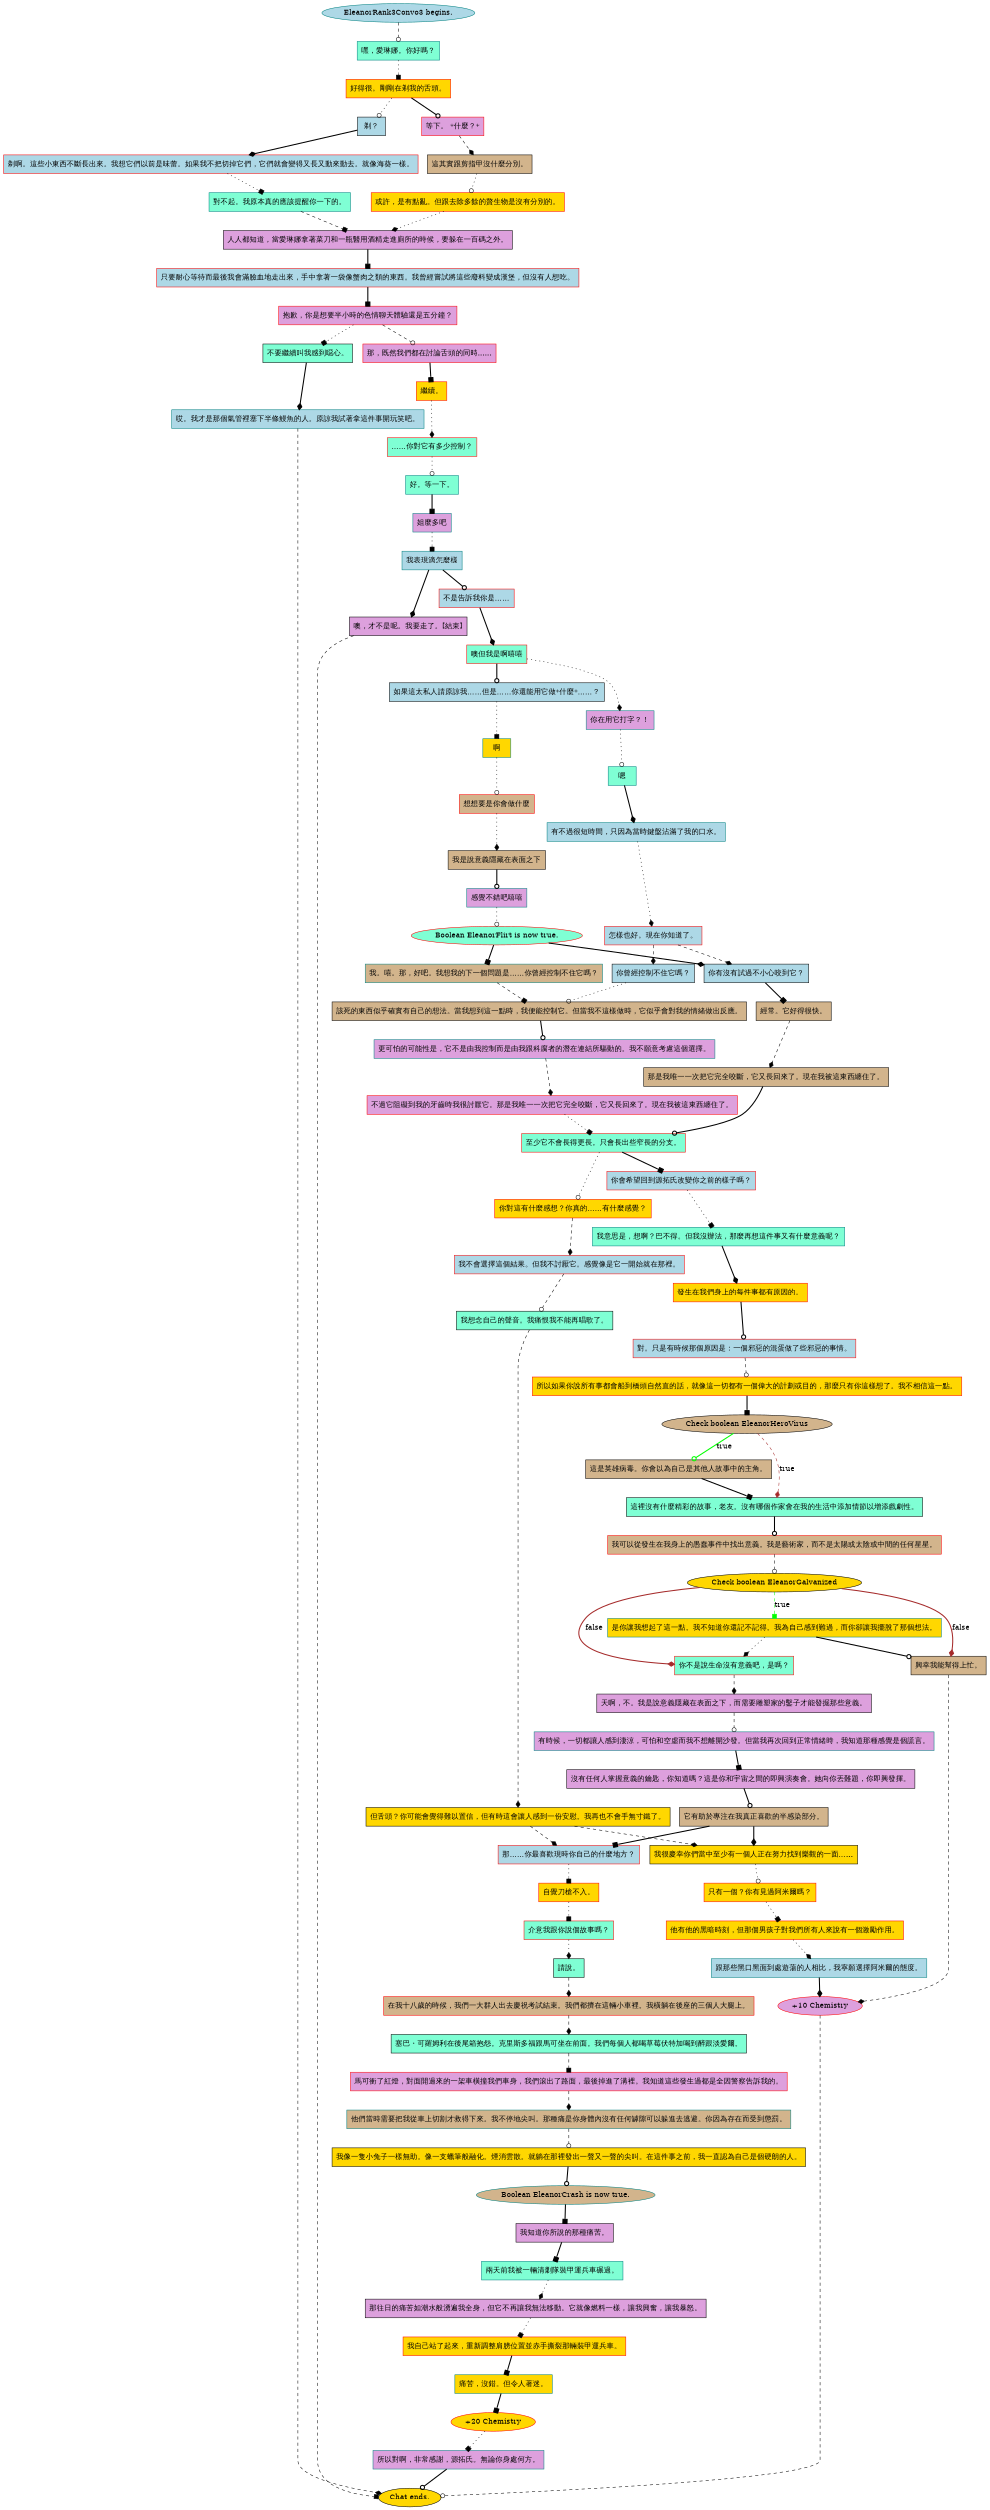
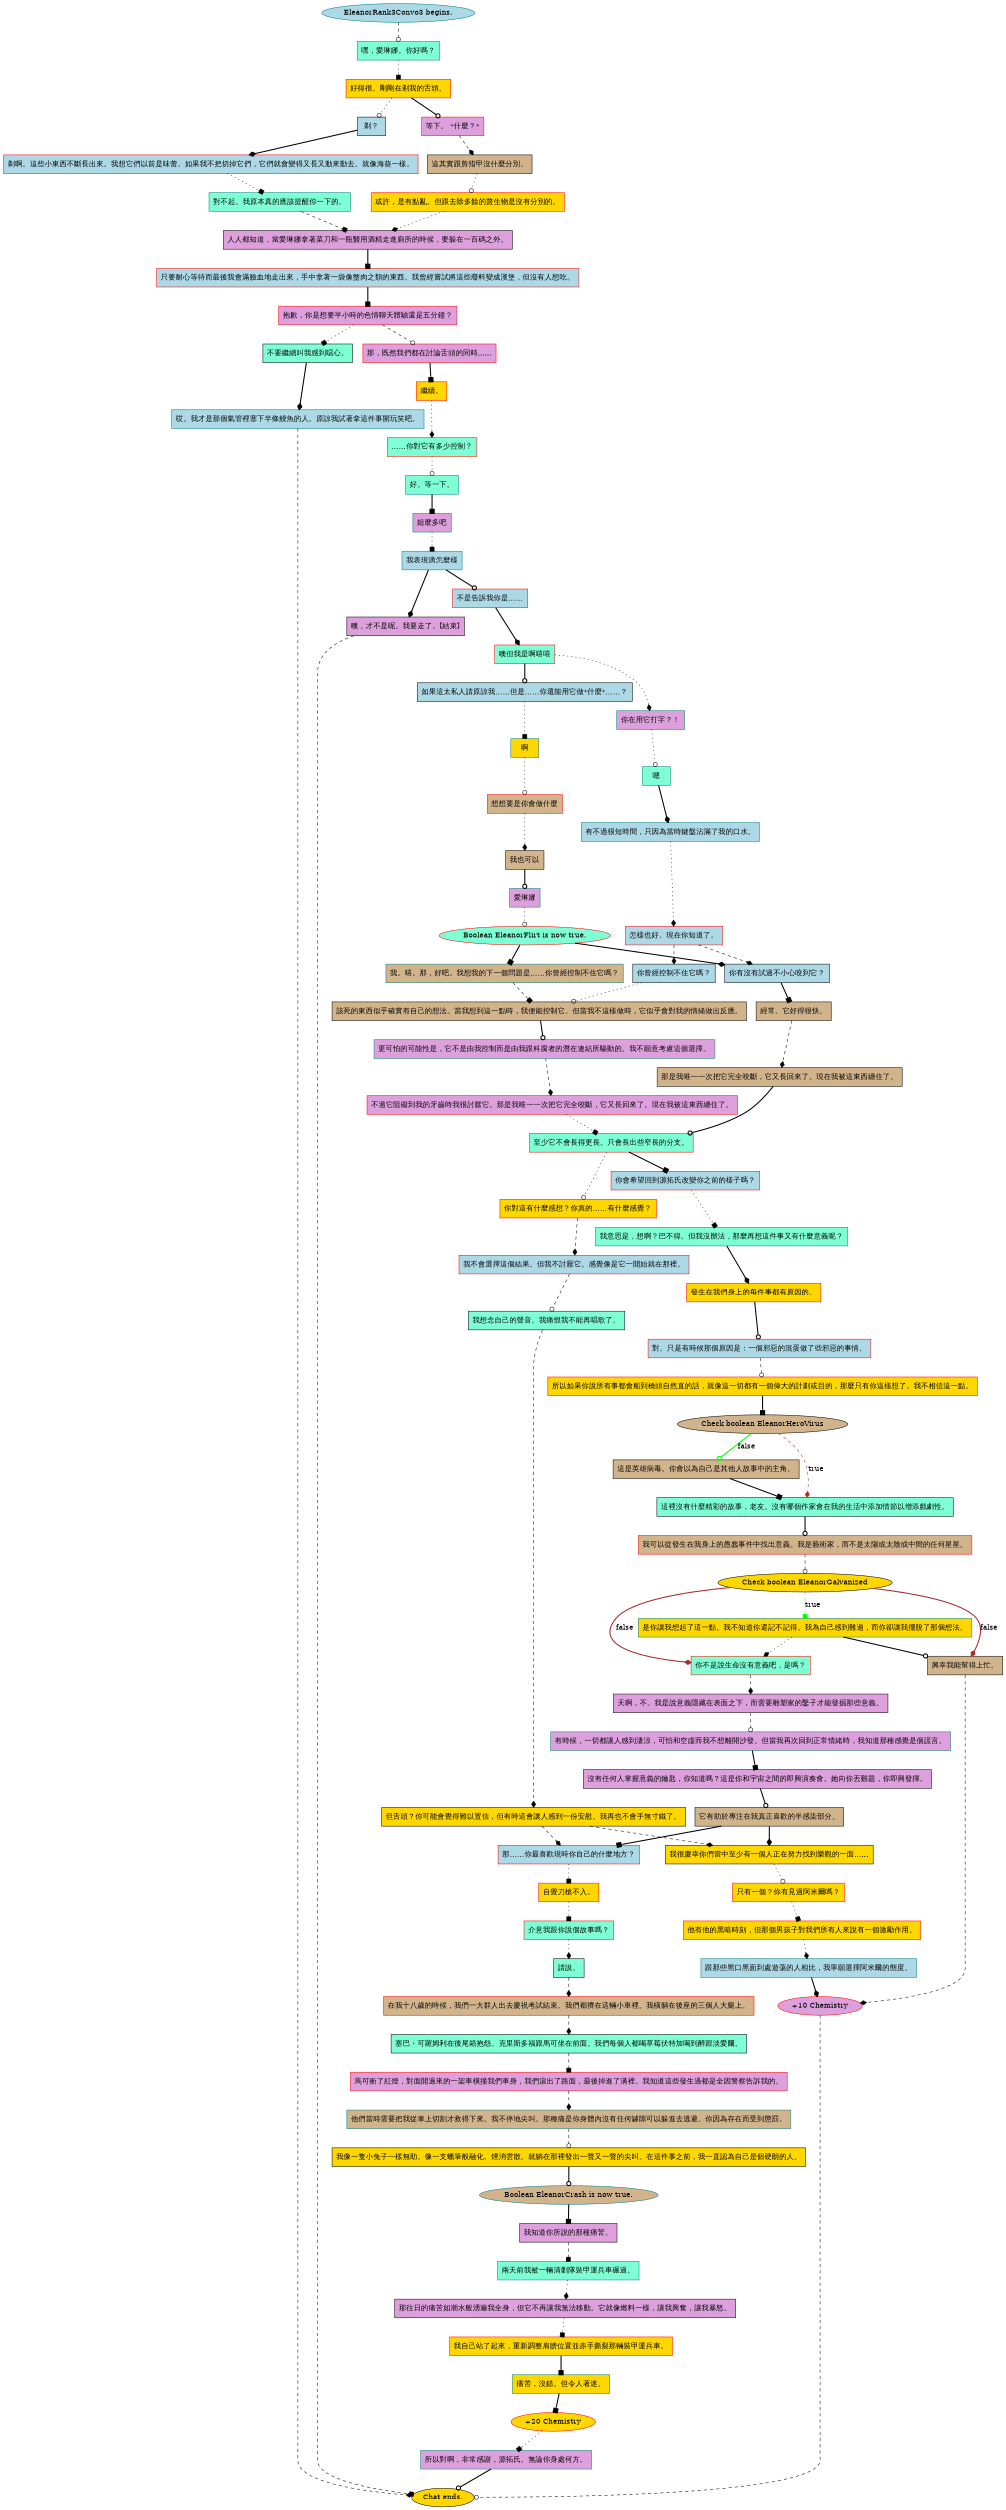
node "我是說意義隱藏在表面之下": label "我是說意義隱藏在表面之下" -> "我也可以"
node "感覺不錯吧嘻嘻": label "感覺不錯吧嘻嘻" -> "愛琳娜"
edge "Check boolean EleanorHeroVirus" -> "這是英雄病毒。你會以為自己是其他人故事中的主角。": label "true" -> "false"
edge "我知道你所說的那種痛苦。" -> "兩天前我被一輛清剿隊裝甲運兵車碾過。": style bold -> dashed
